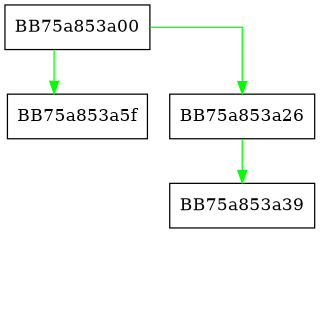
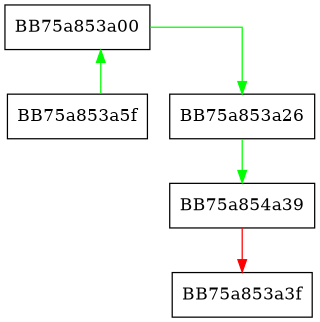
edge "BB75a853a00" -> "BB75a853a5f": reversed
node "BB75a853a39": label "BB75a853a39" -> "BB75a854a39"
node "BB75a853a3f": added
